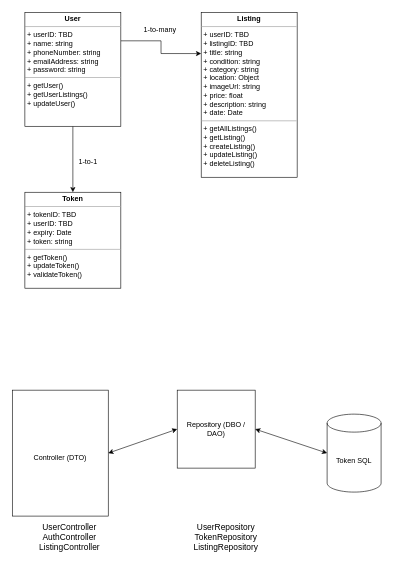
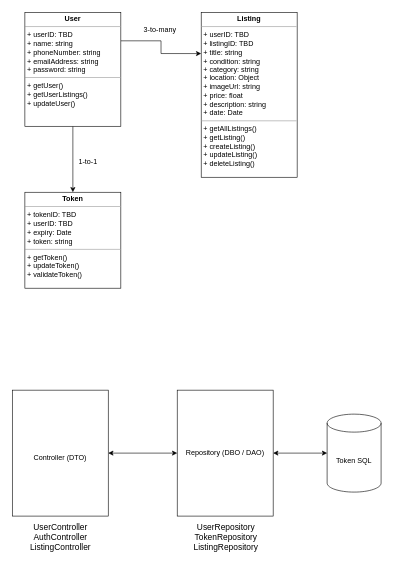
node "1-to-many": label "1-to-many" -> "3-to-many"
node "Repository (DBO / DAO)": size 78x78 -> 96x126
node "UserController AuthController ListingController": moved (69, 537) -> (60, 537)
